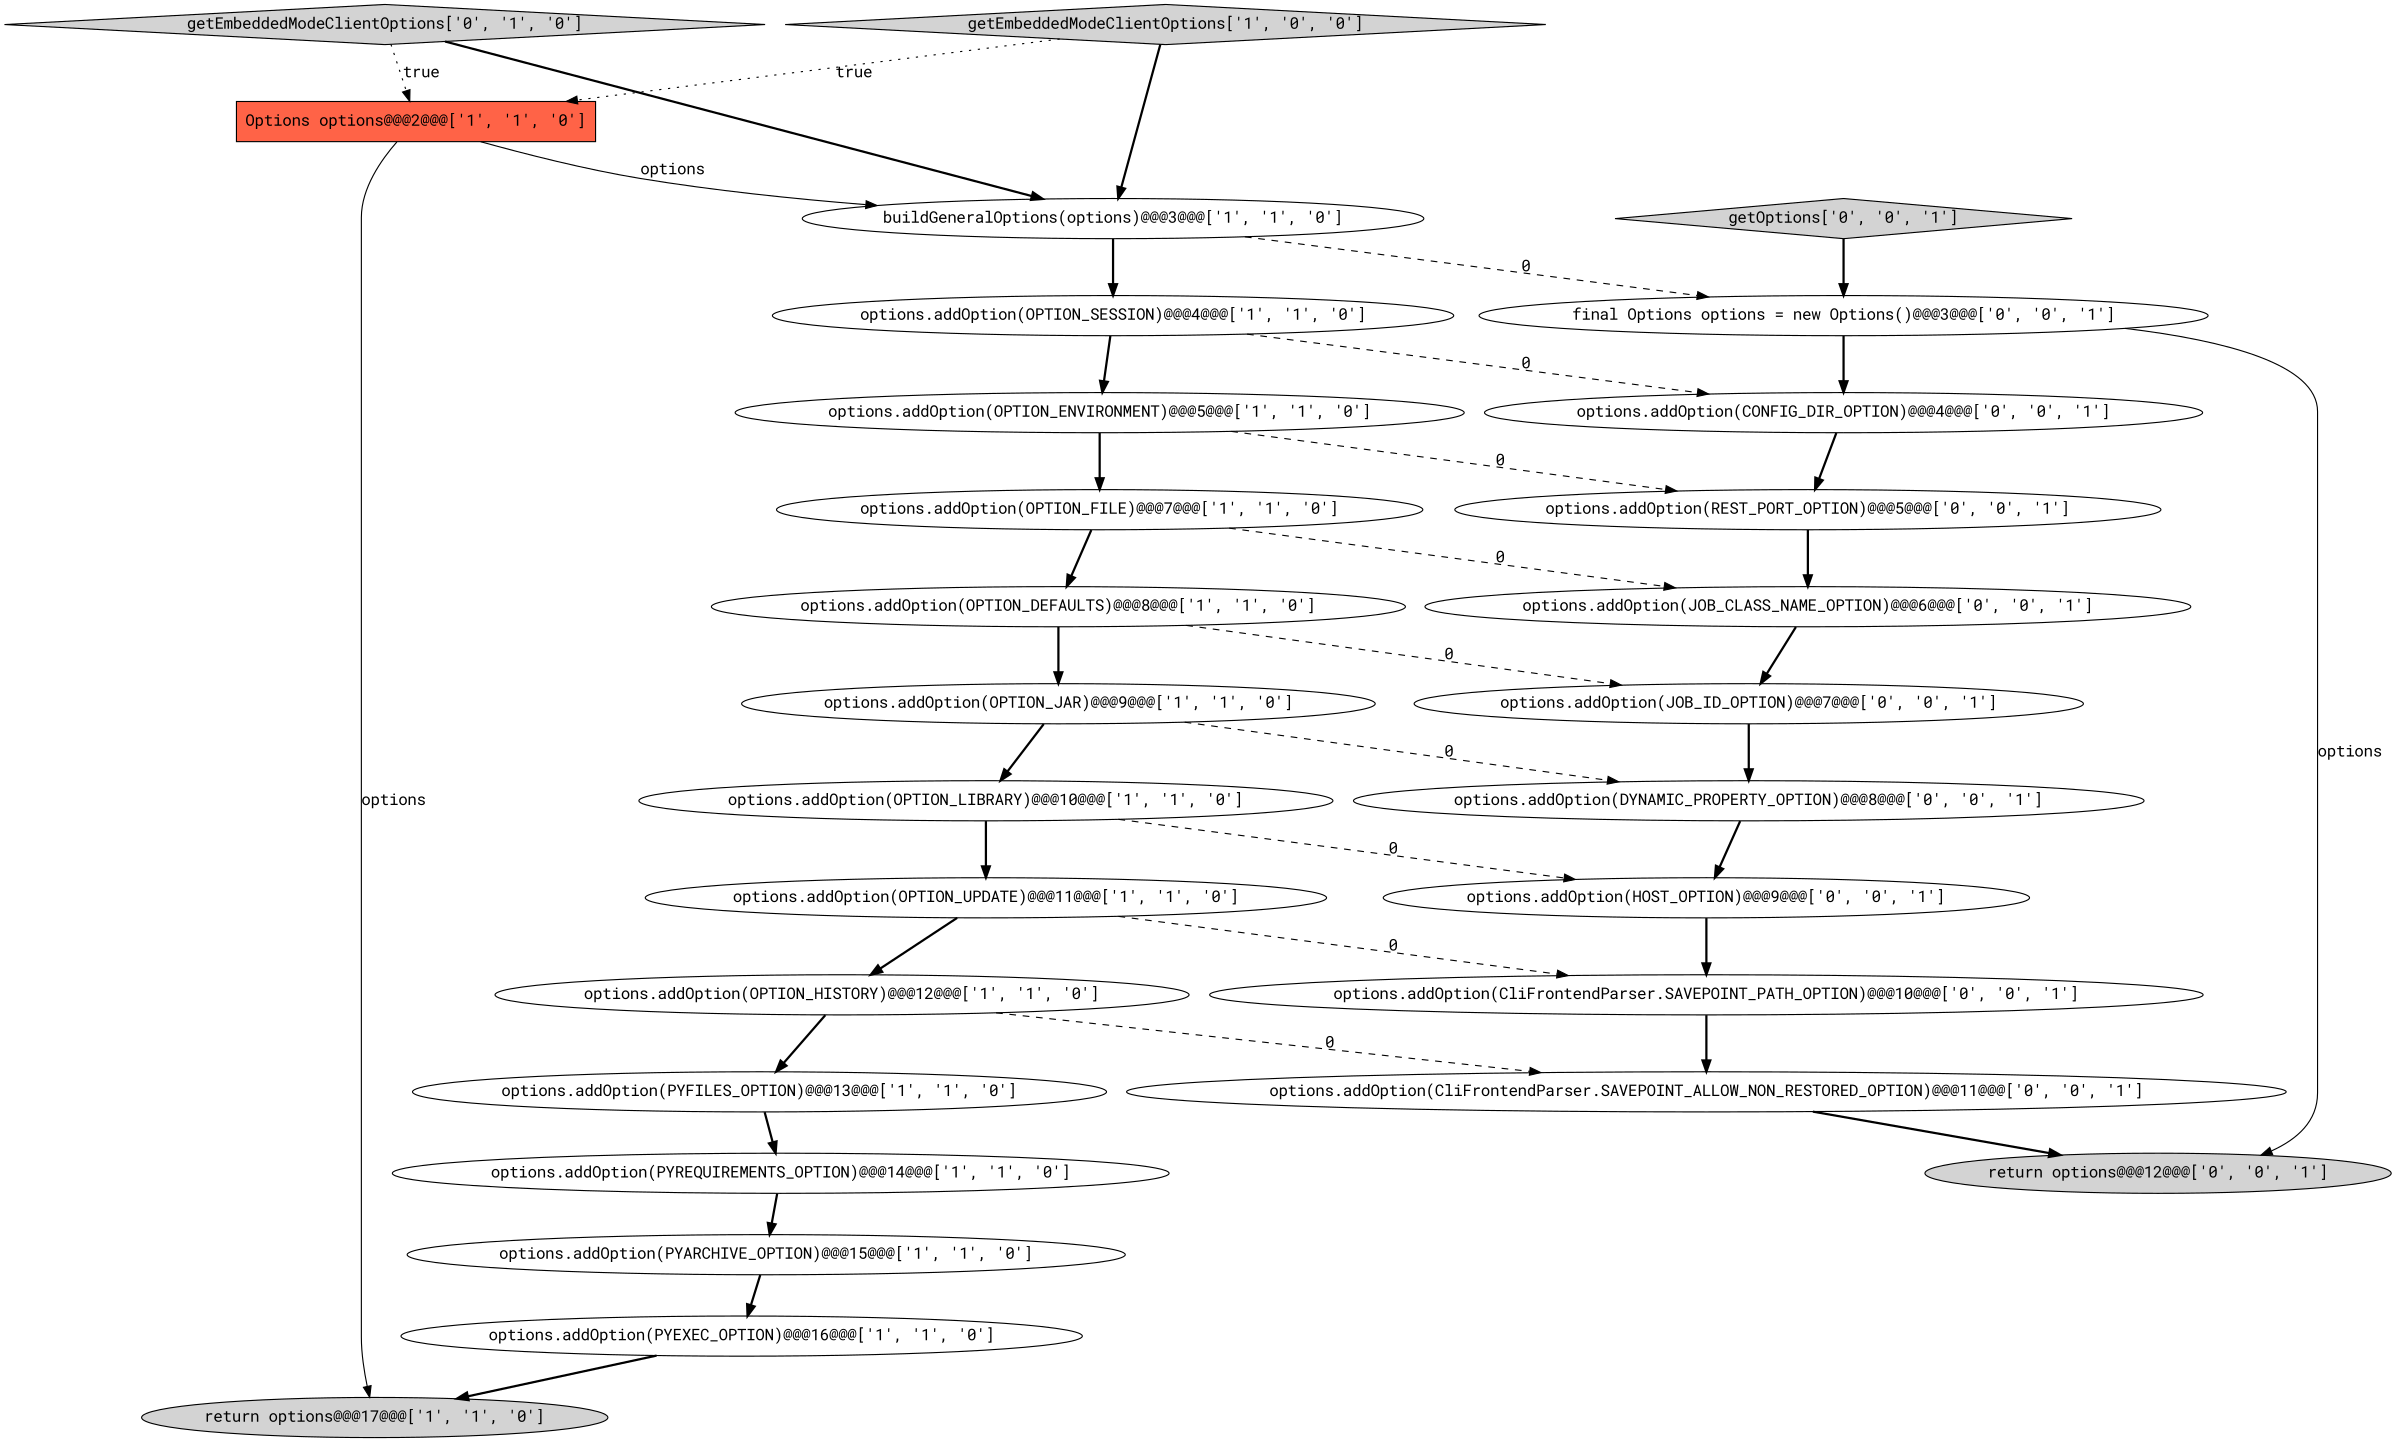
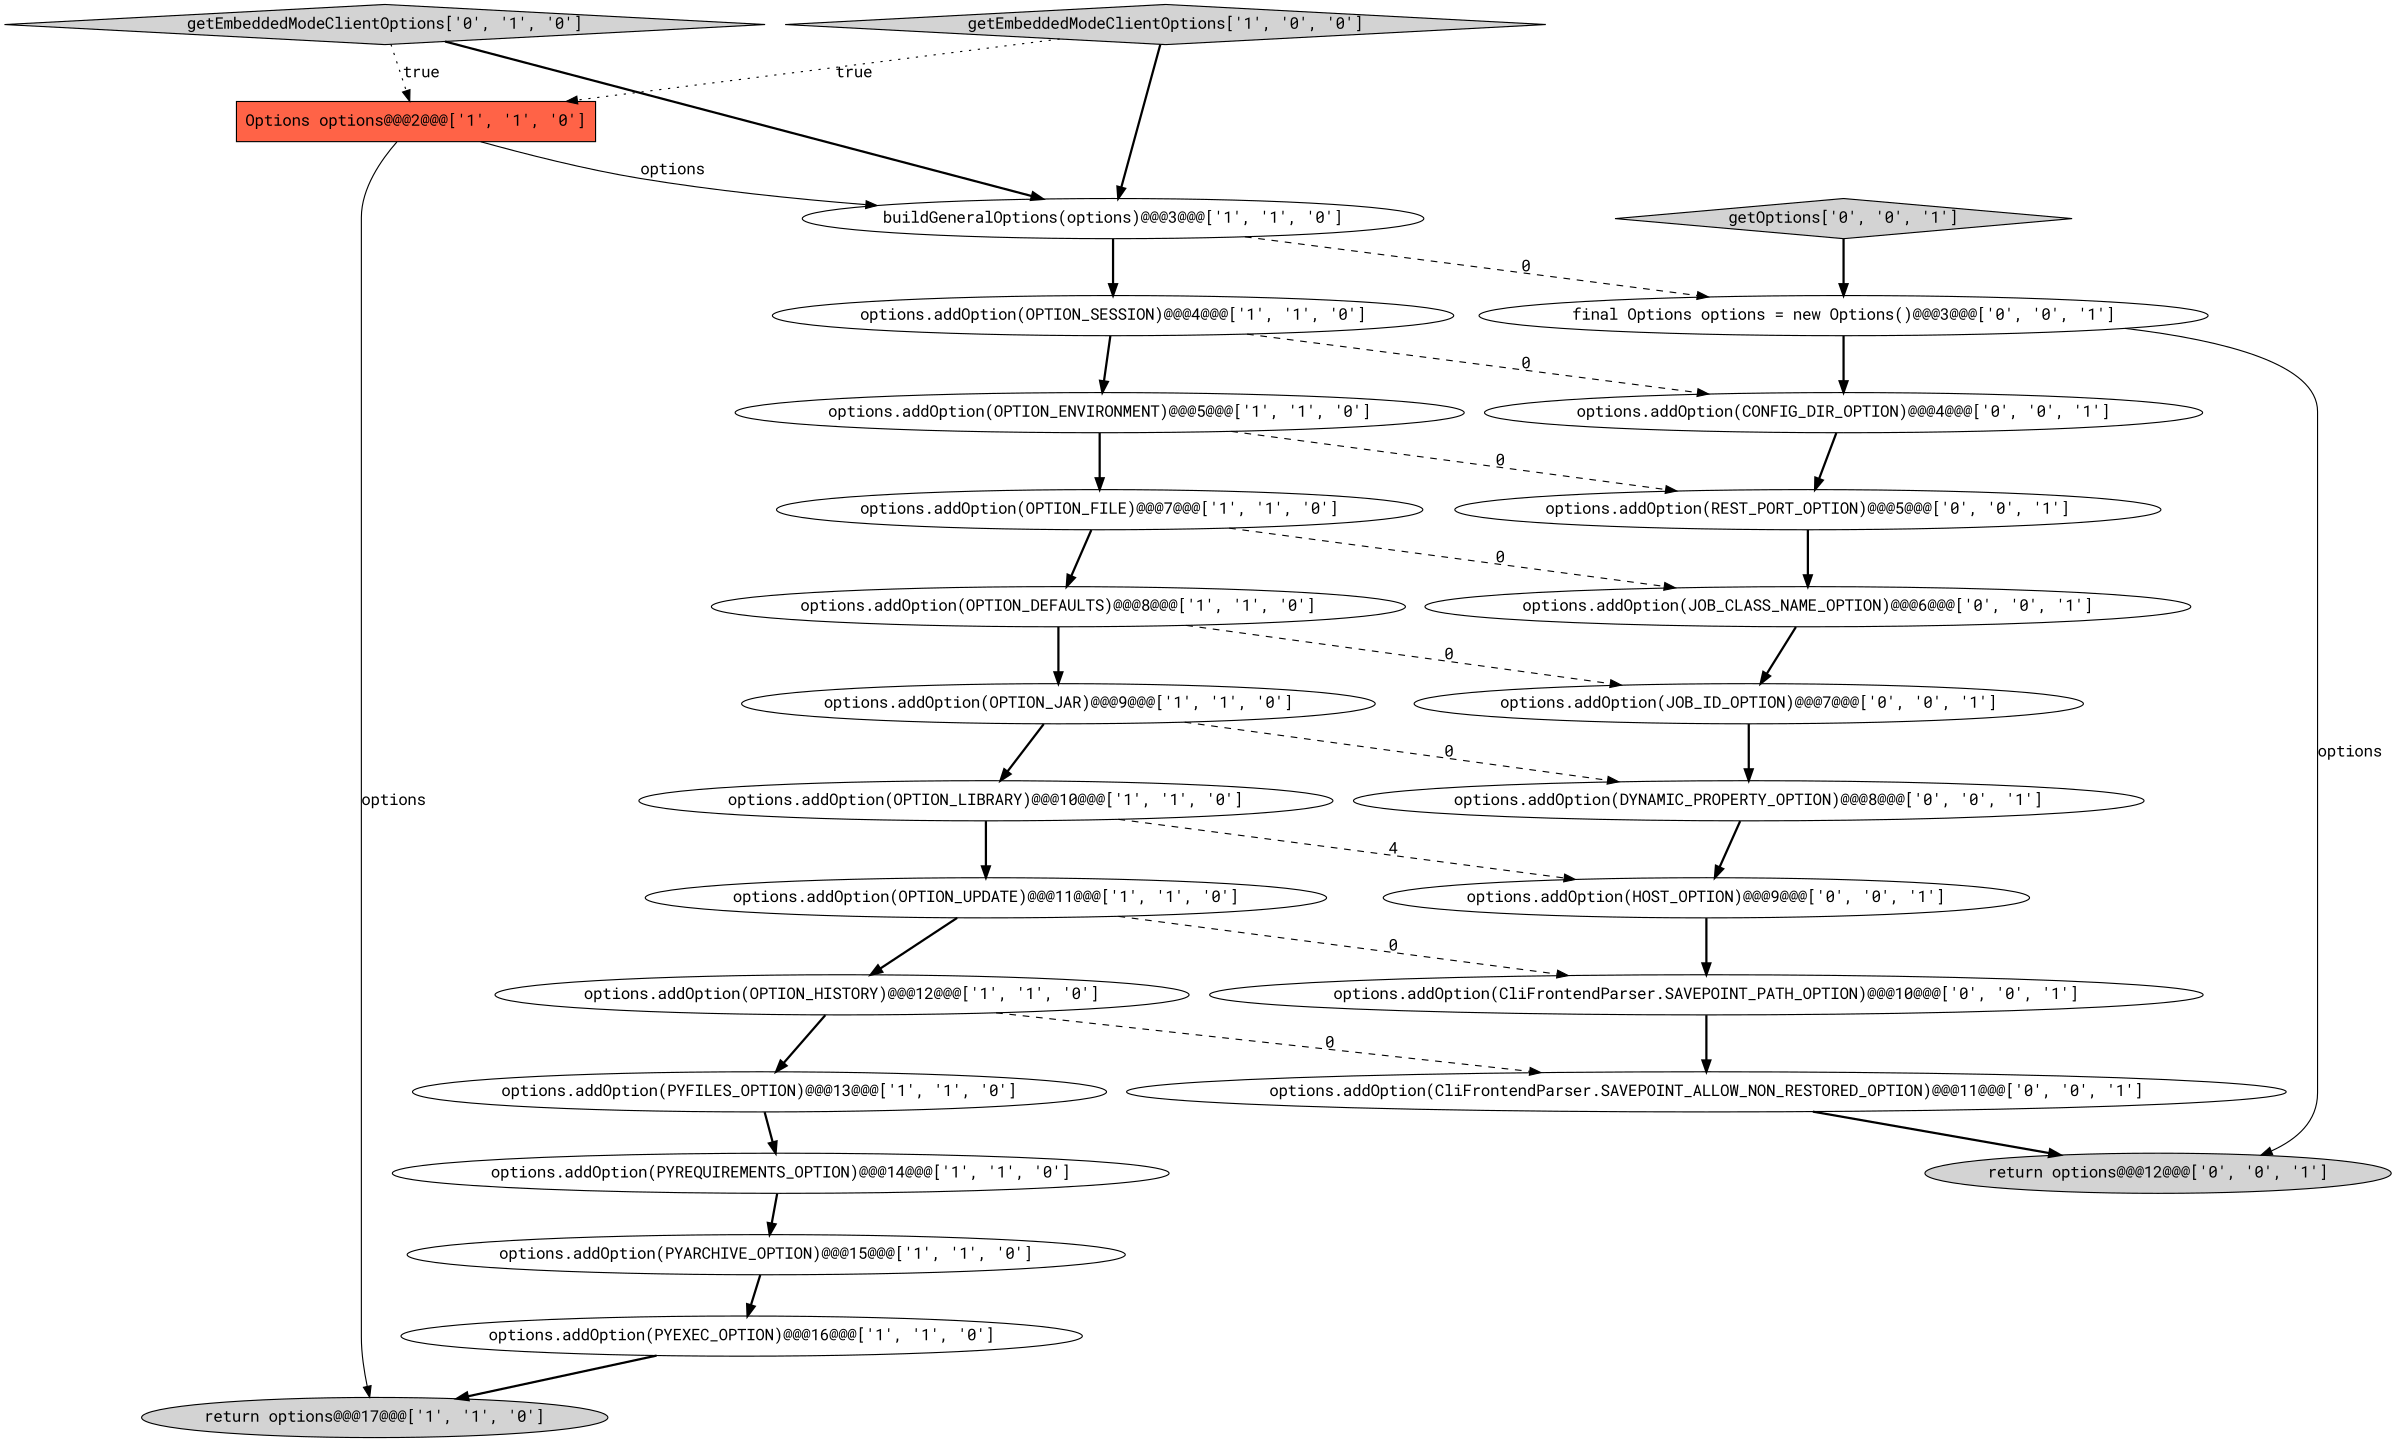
edge "options.addOption(OPTION_LIBRARY)@@@10@@@['1', '1', '0']" -> "options.addOption(HOST_OPTION)@@@9@@@['0', '0', '1']": label "0" -> "4"
